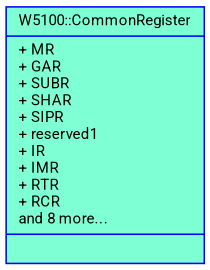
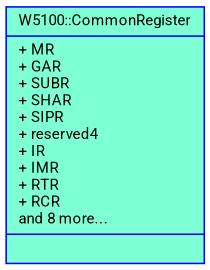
node "W5100::CommonRegister": text "+ reserved1" -> "+ reserved4"
